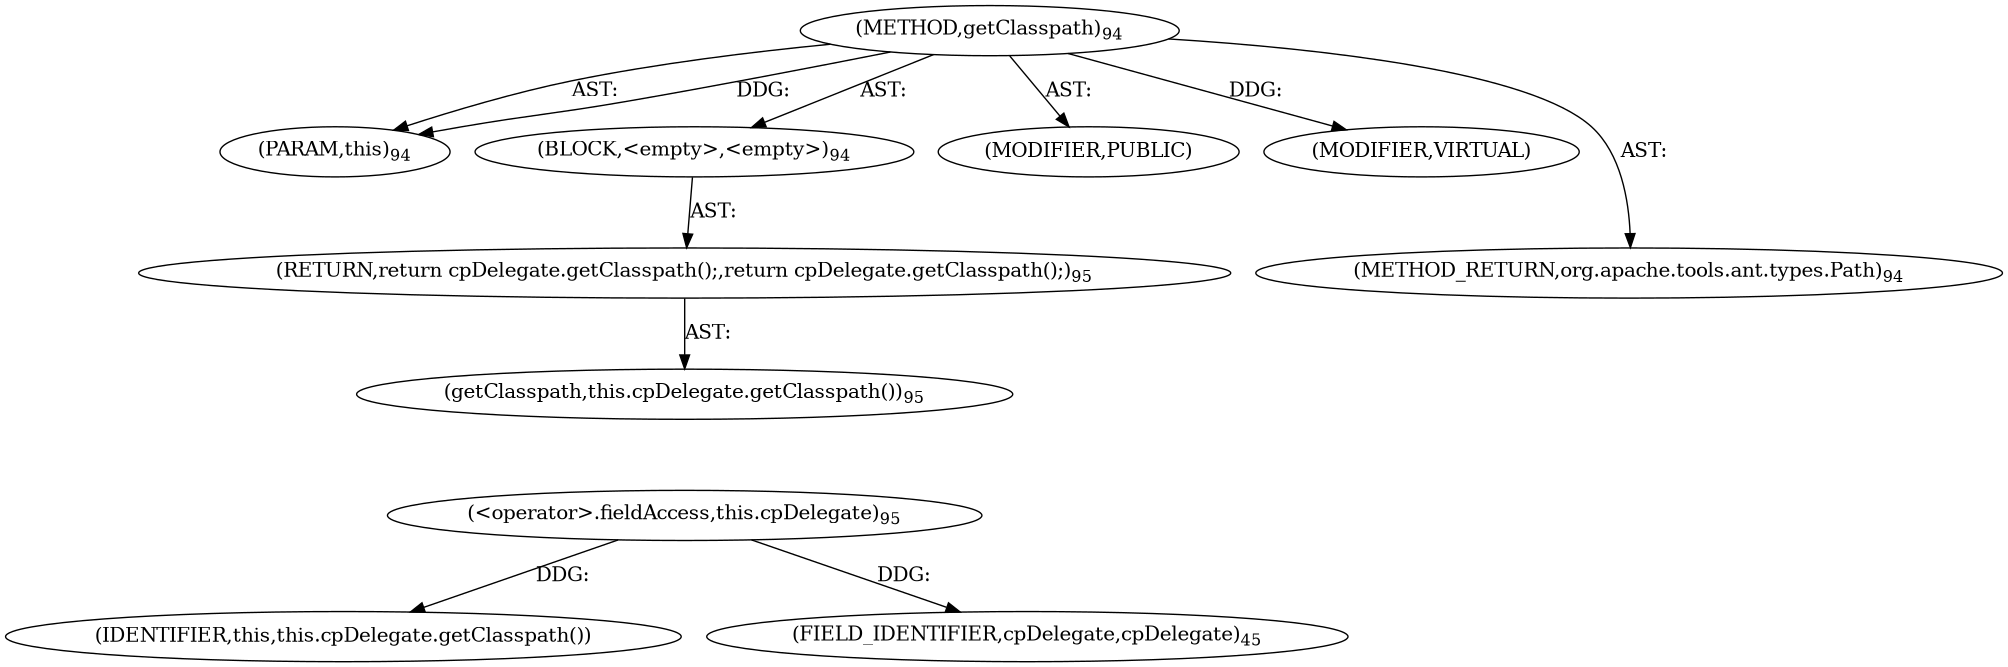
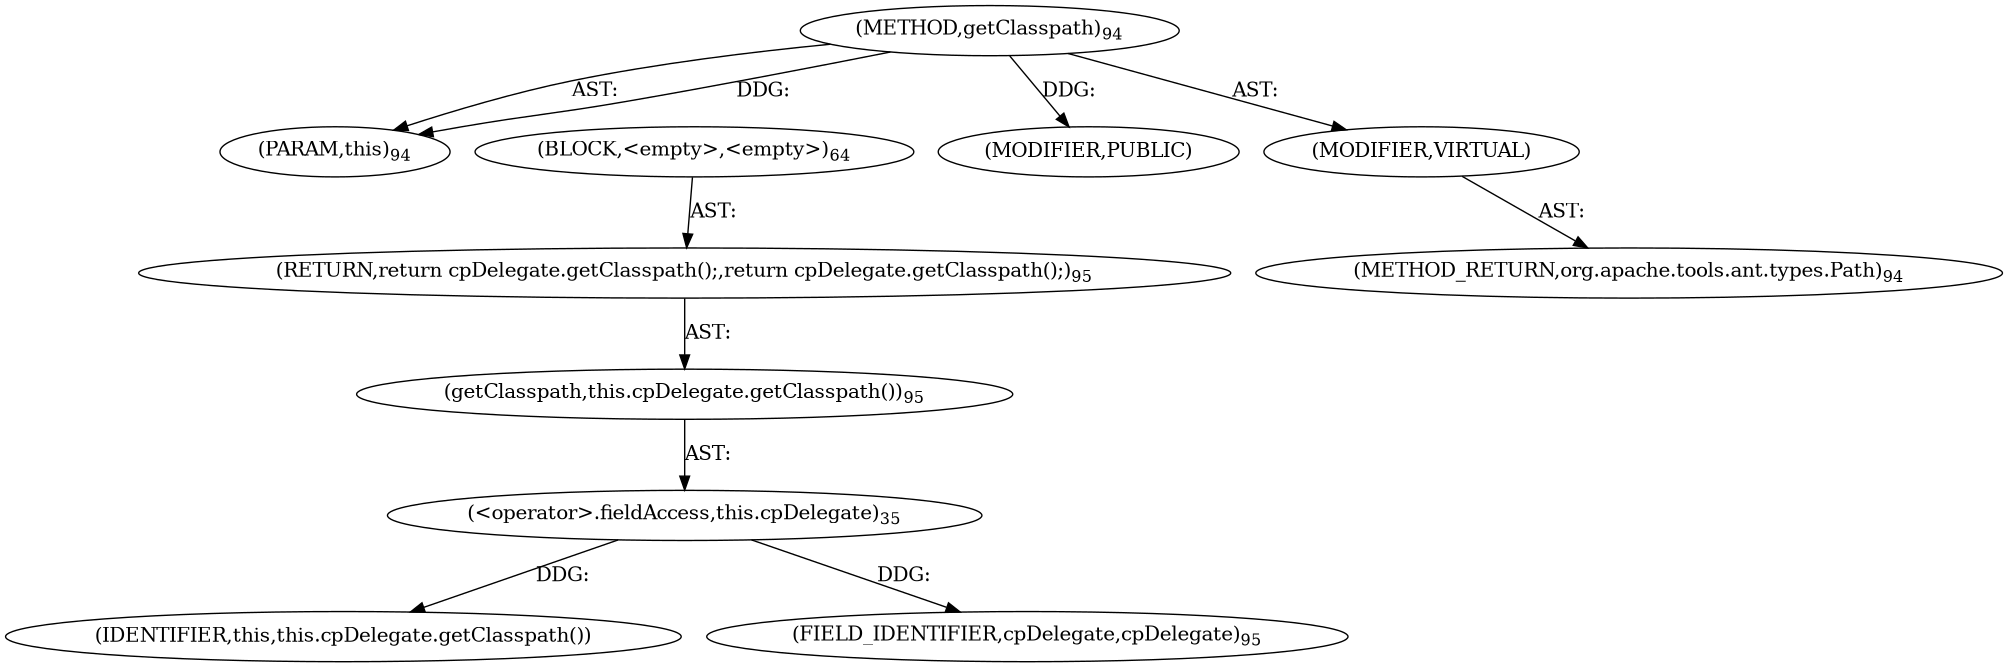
edge "(METHOD,getClasspath)" -> "(METHOD_RETURN,org.apache.tools.ant.types.Path)": now "(MODIFIER,VIRTUAL)" -> "(METHOD_RETURN,org.apache.tools.ant.types.Path)"
edge "(METHOD,getClasspath)" -> "(BLOCK,<empty>,<empty>)": removed, label "AST:"
edge "(METHOD,getClasspath)" -> "(MODIFIER,PUBLIC)": label "AST: " -> "DDG: "
edge "(METHOD,getClasspath)" -> "(MODIFIER,VIRTUAL)": label "DDG: " -> "AST: "
node "(BLOCK,<empty>,<empty>)": text "94" -> "64"
edge "(getClasspath,this.cpDelegate.getClasspath())" -> "(<operator>.fieldAccess,this.cpDelegate)": added, label "AST:"
node "(<operator>.fieldAccess,this.cpDelegate)": text "95" -> "35"
node "(FIELD_IDENTIFIER,cpDelegate,cpDelegate)": text "45" -> "95"
